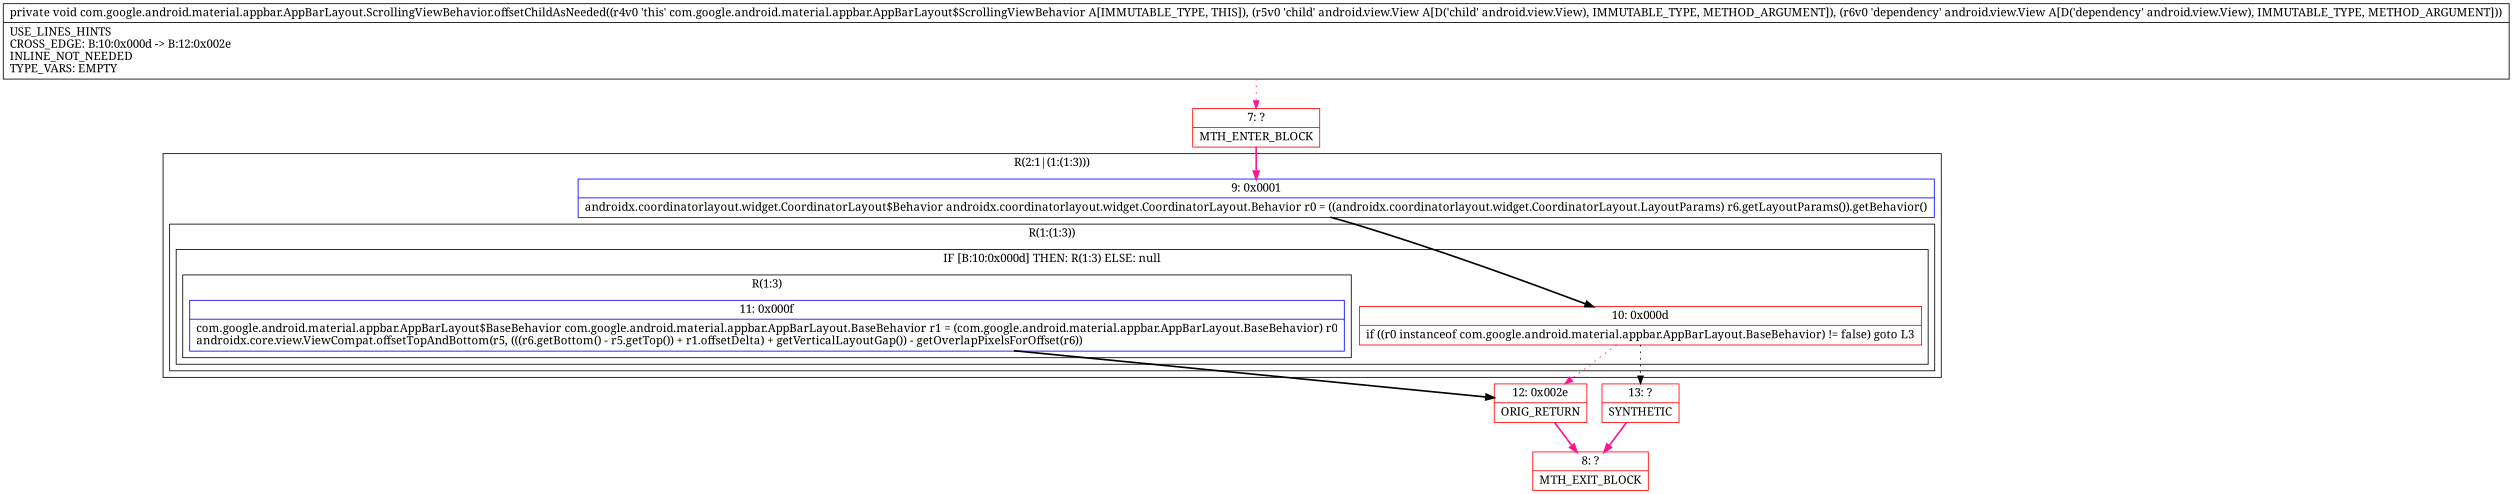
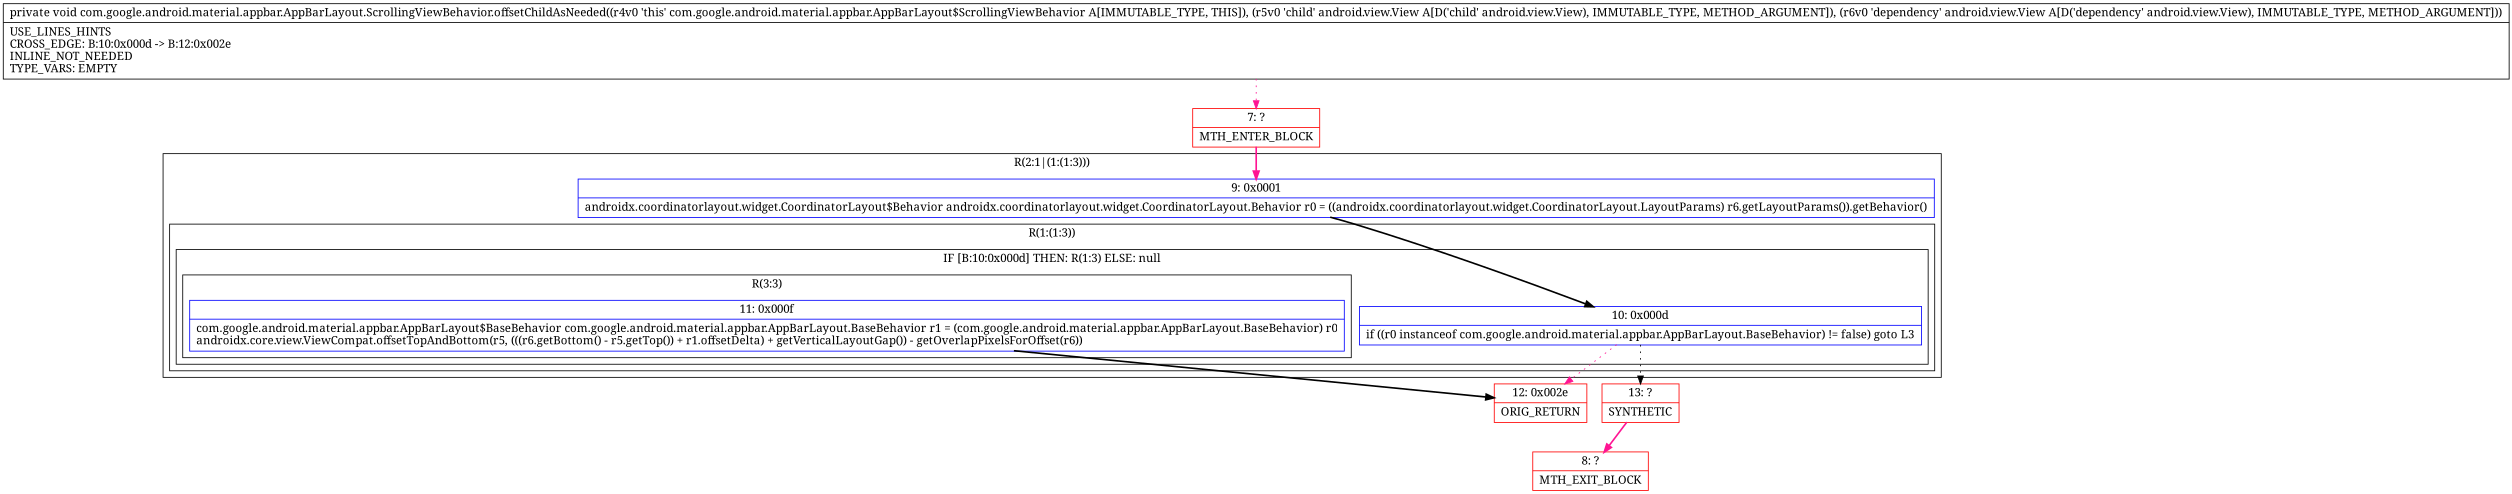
cluster "R(1:3)": label "R(1:3)" -> "R(3:3)"
node "10: 0x000d": color red -> blue
edge "12: 0x002e" -> "8: ?": removed
